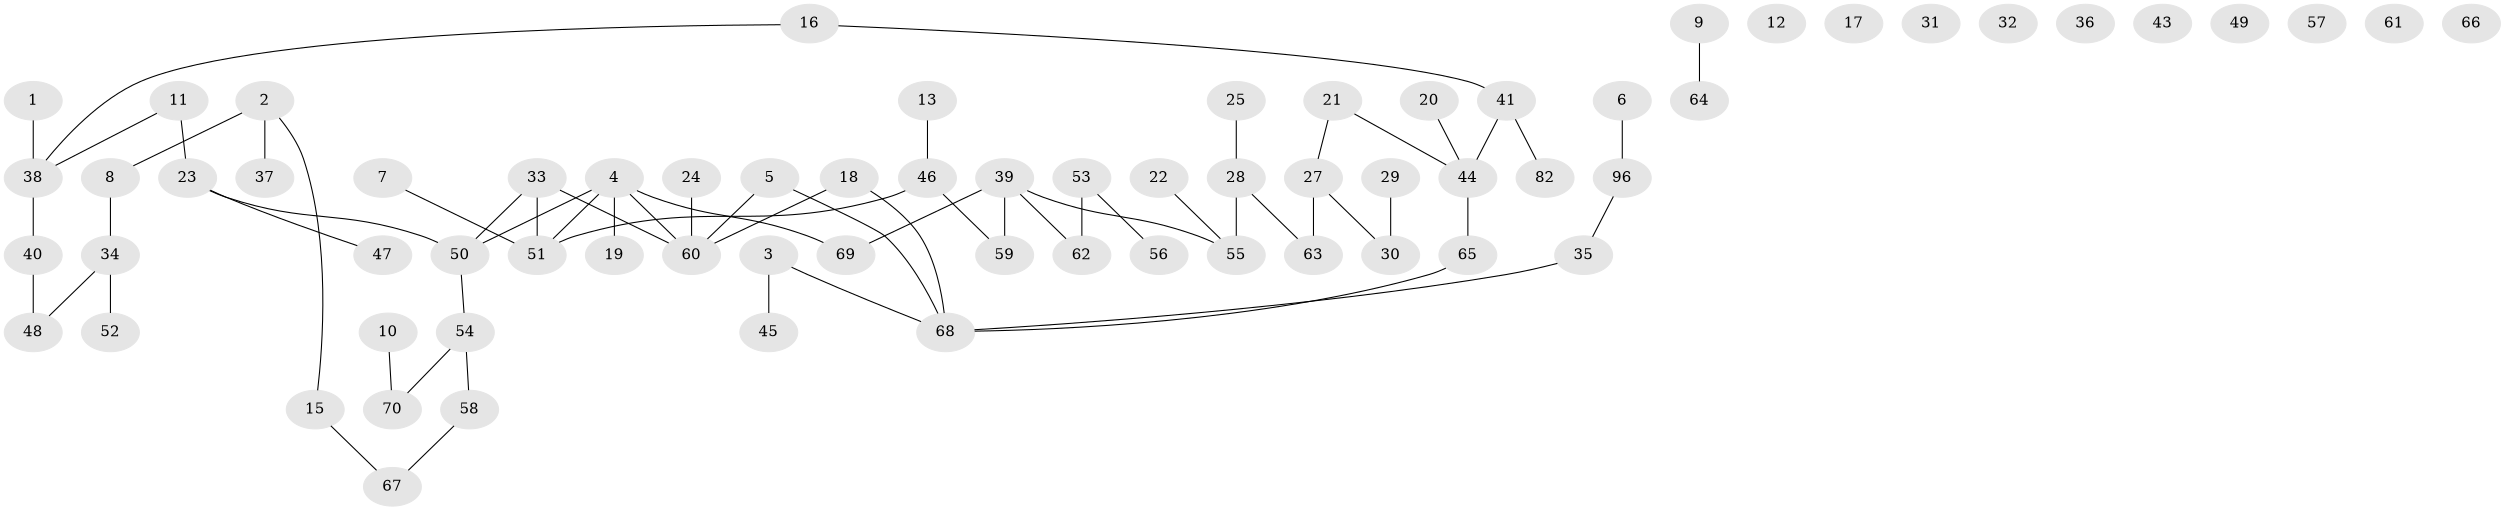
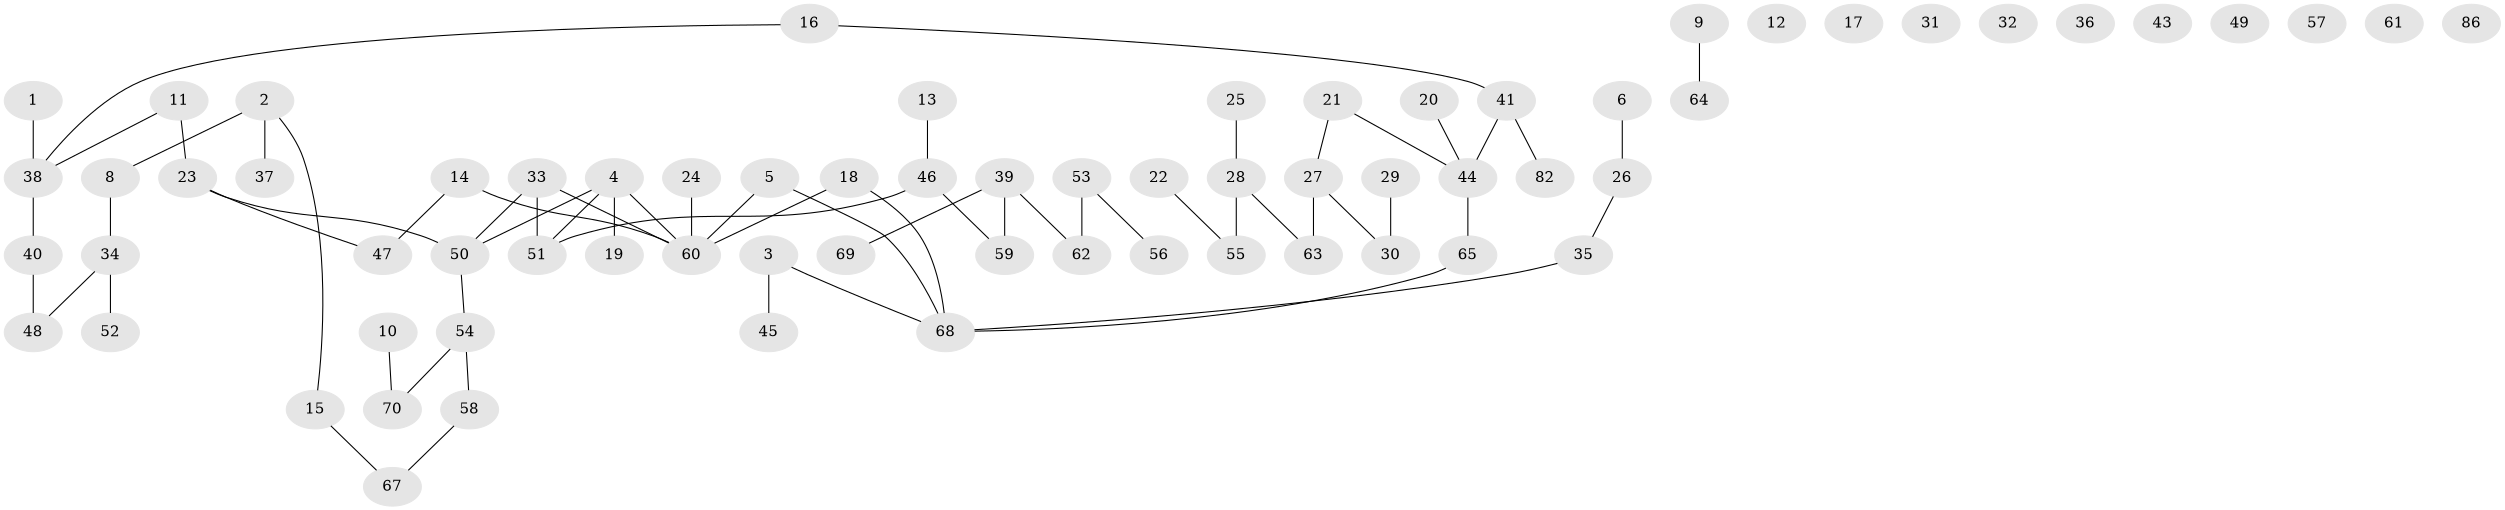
node "66": label "66" -> "86"
node "7": removed
node "14": added
node "96": label "96" -> "26"
edge "39" -- "55": removed
edge "4" -- "69": removed
